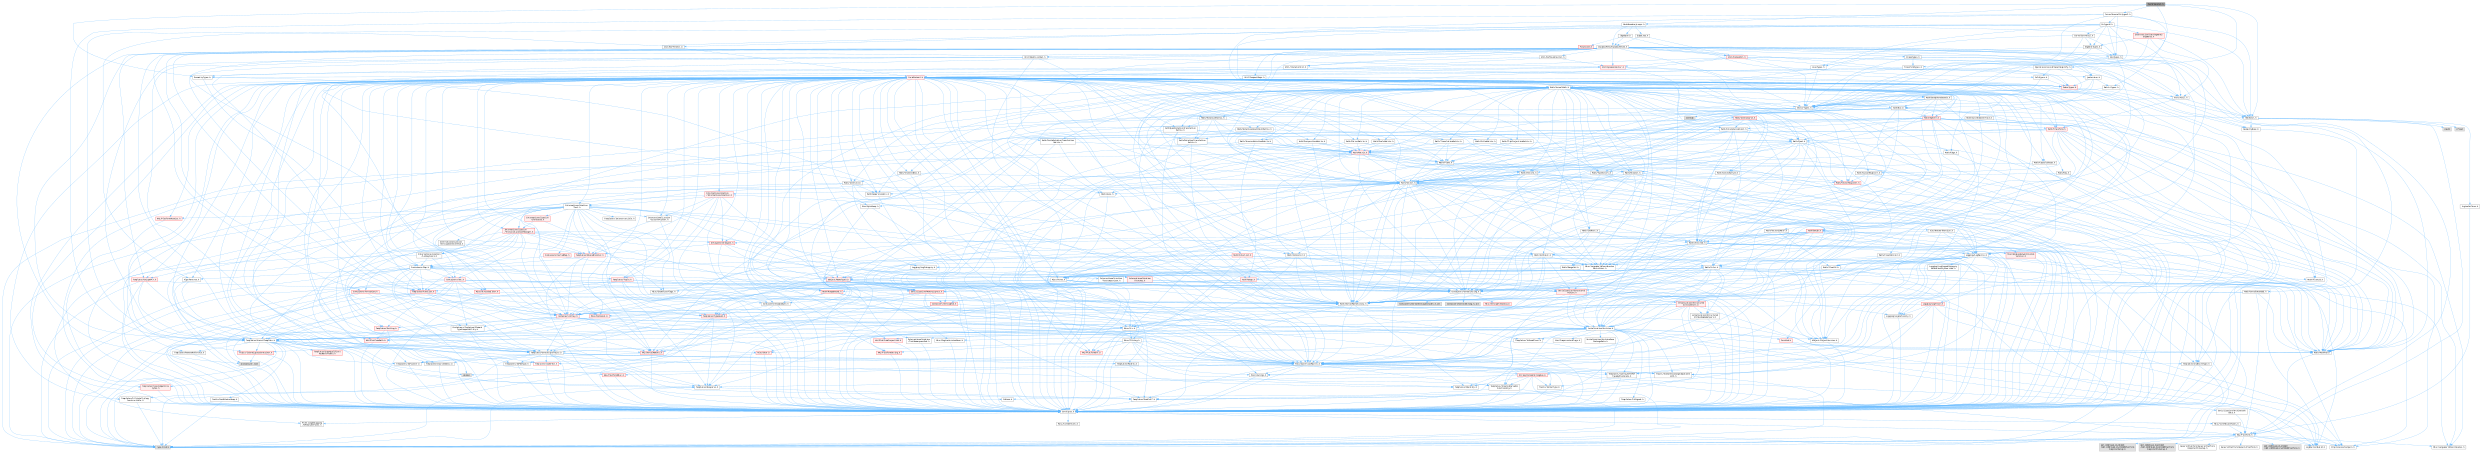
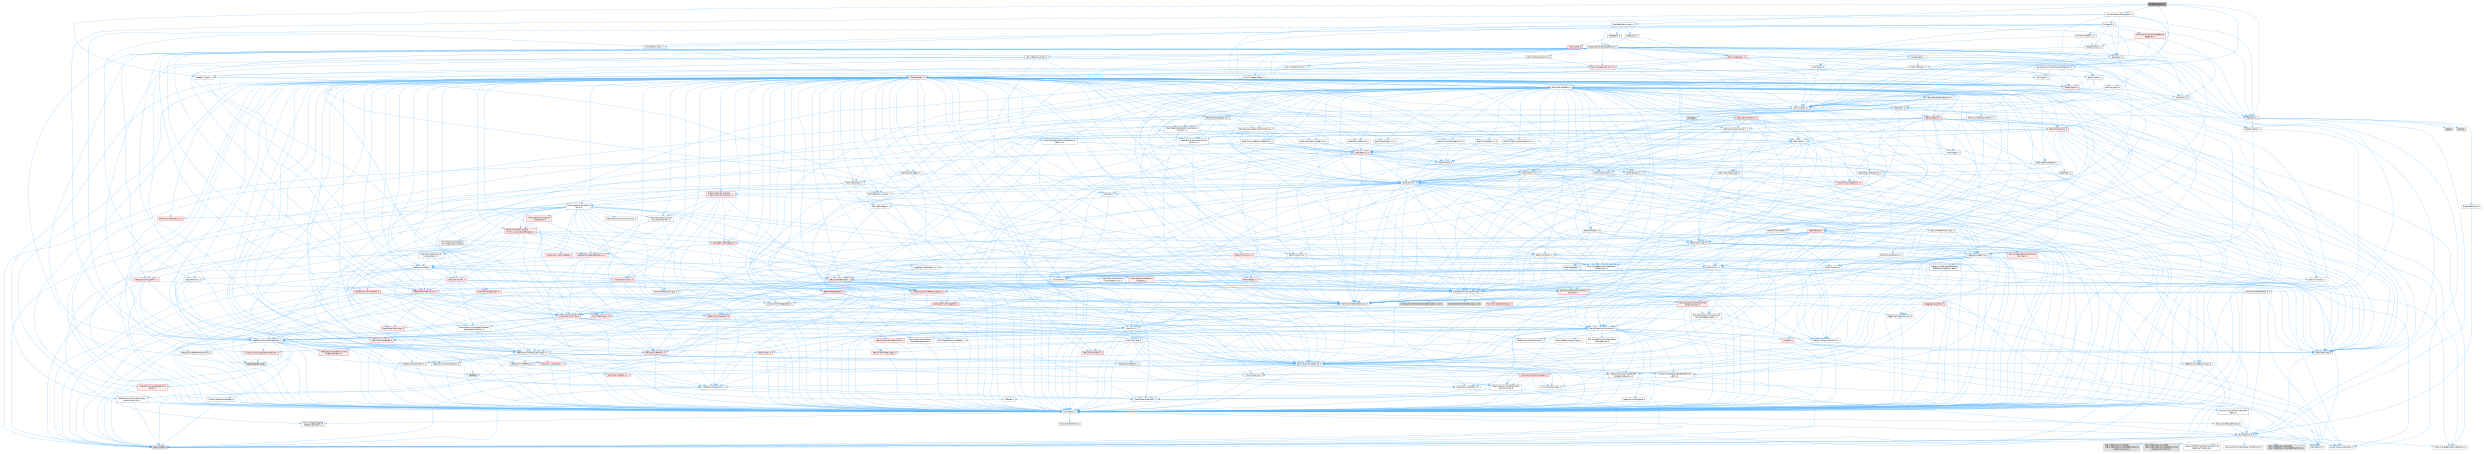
node "LogMacros/Build.h": label "LogMacros/Build.h" -> "Misc/Build.h"
